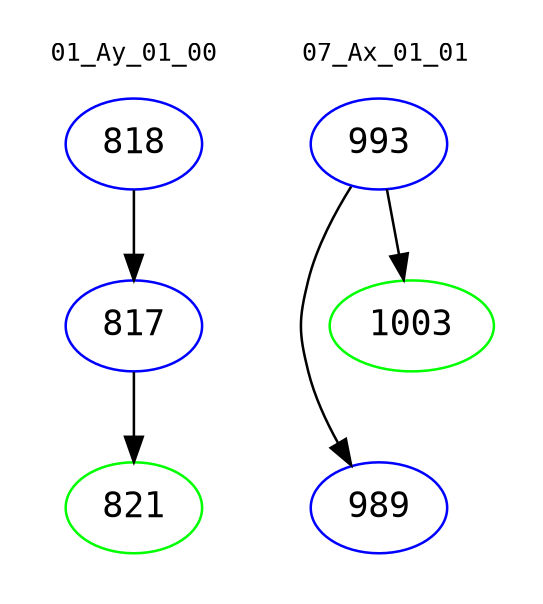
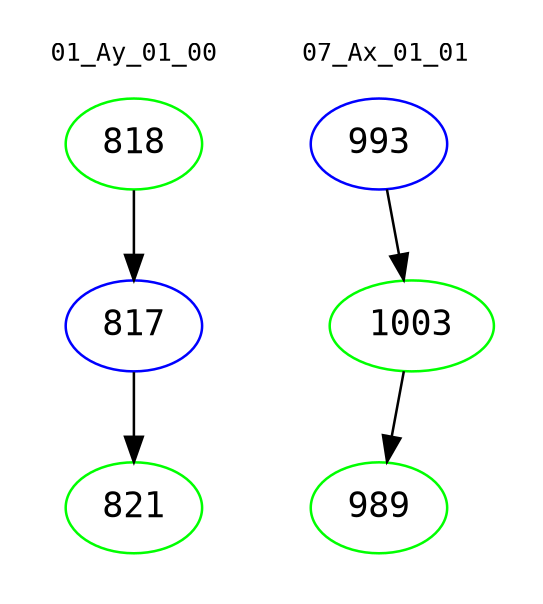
node "818": color blue -> green
edge "993" -> "989": now "1003" -> "989"
node "989": color blue -> green
